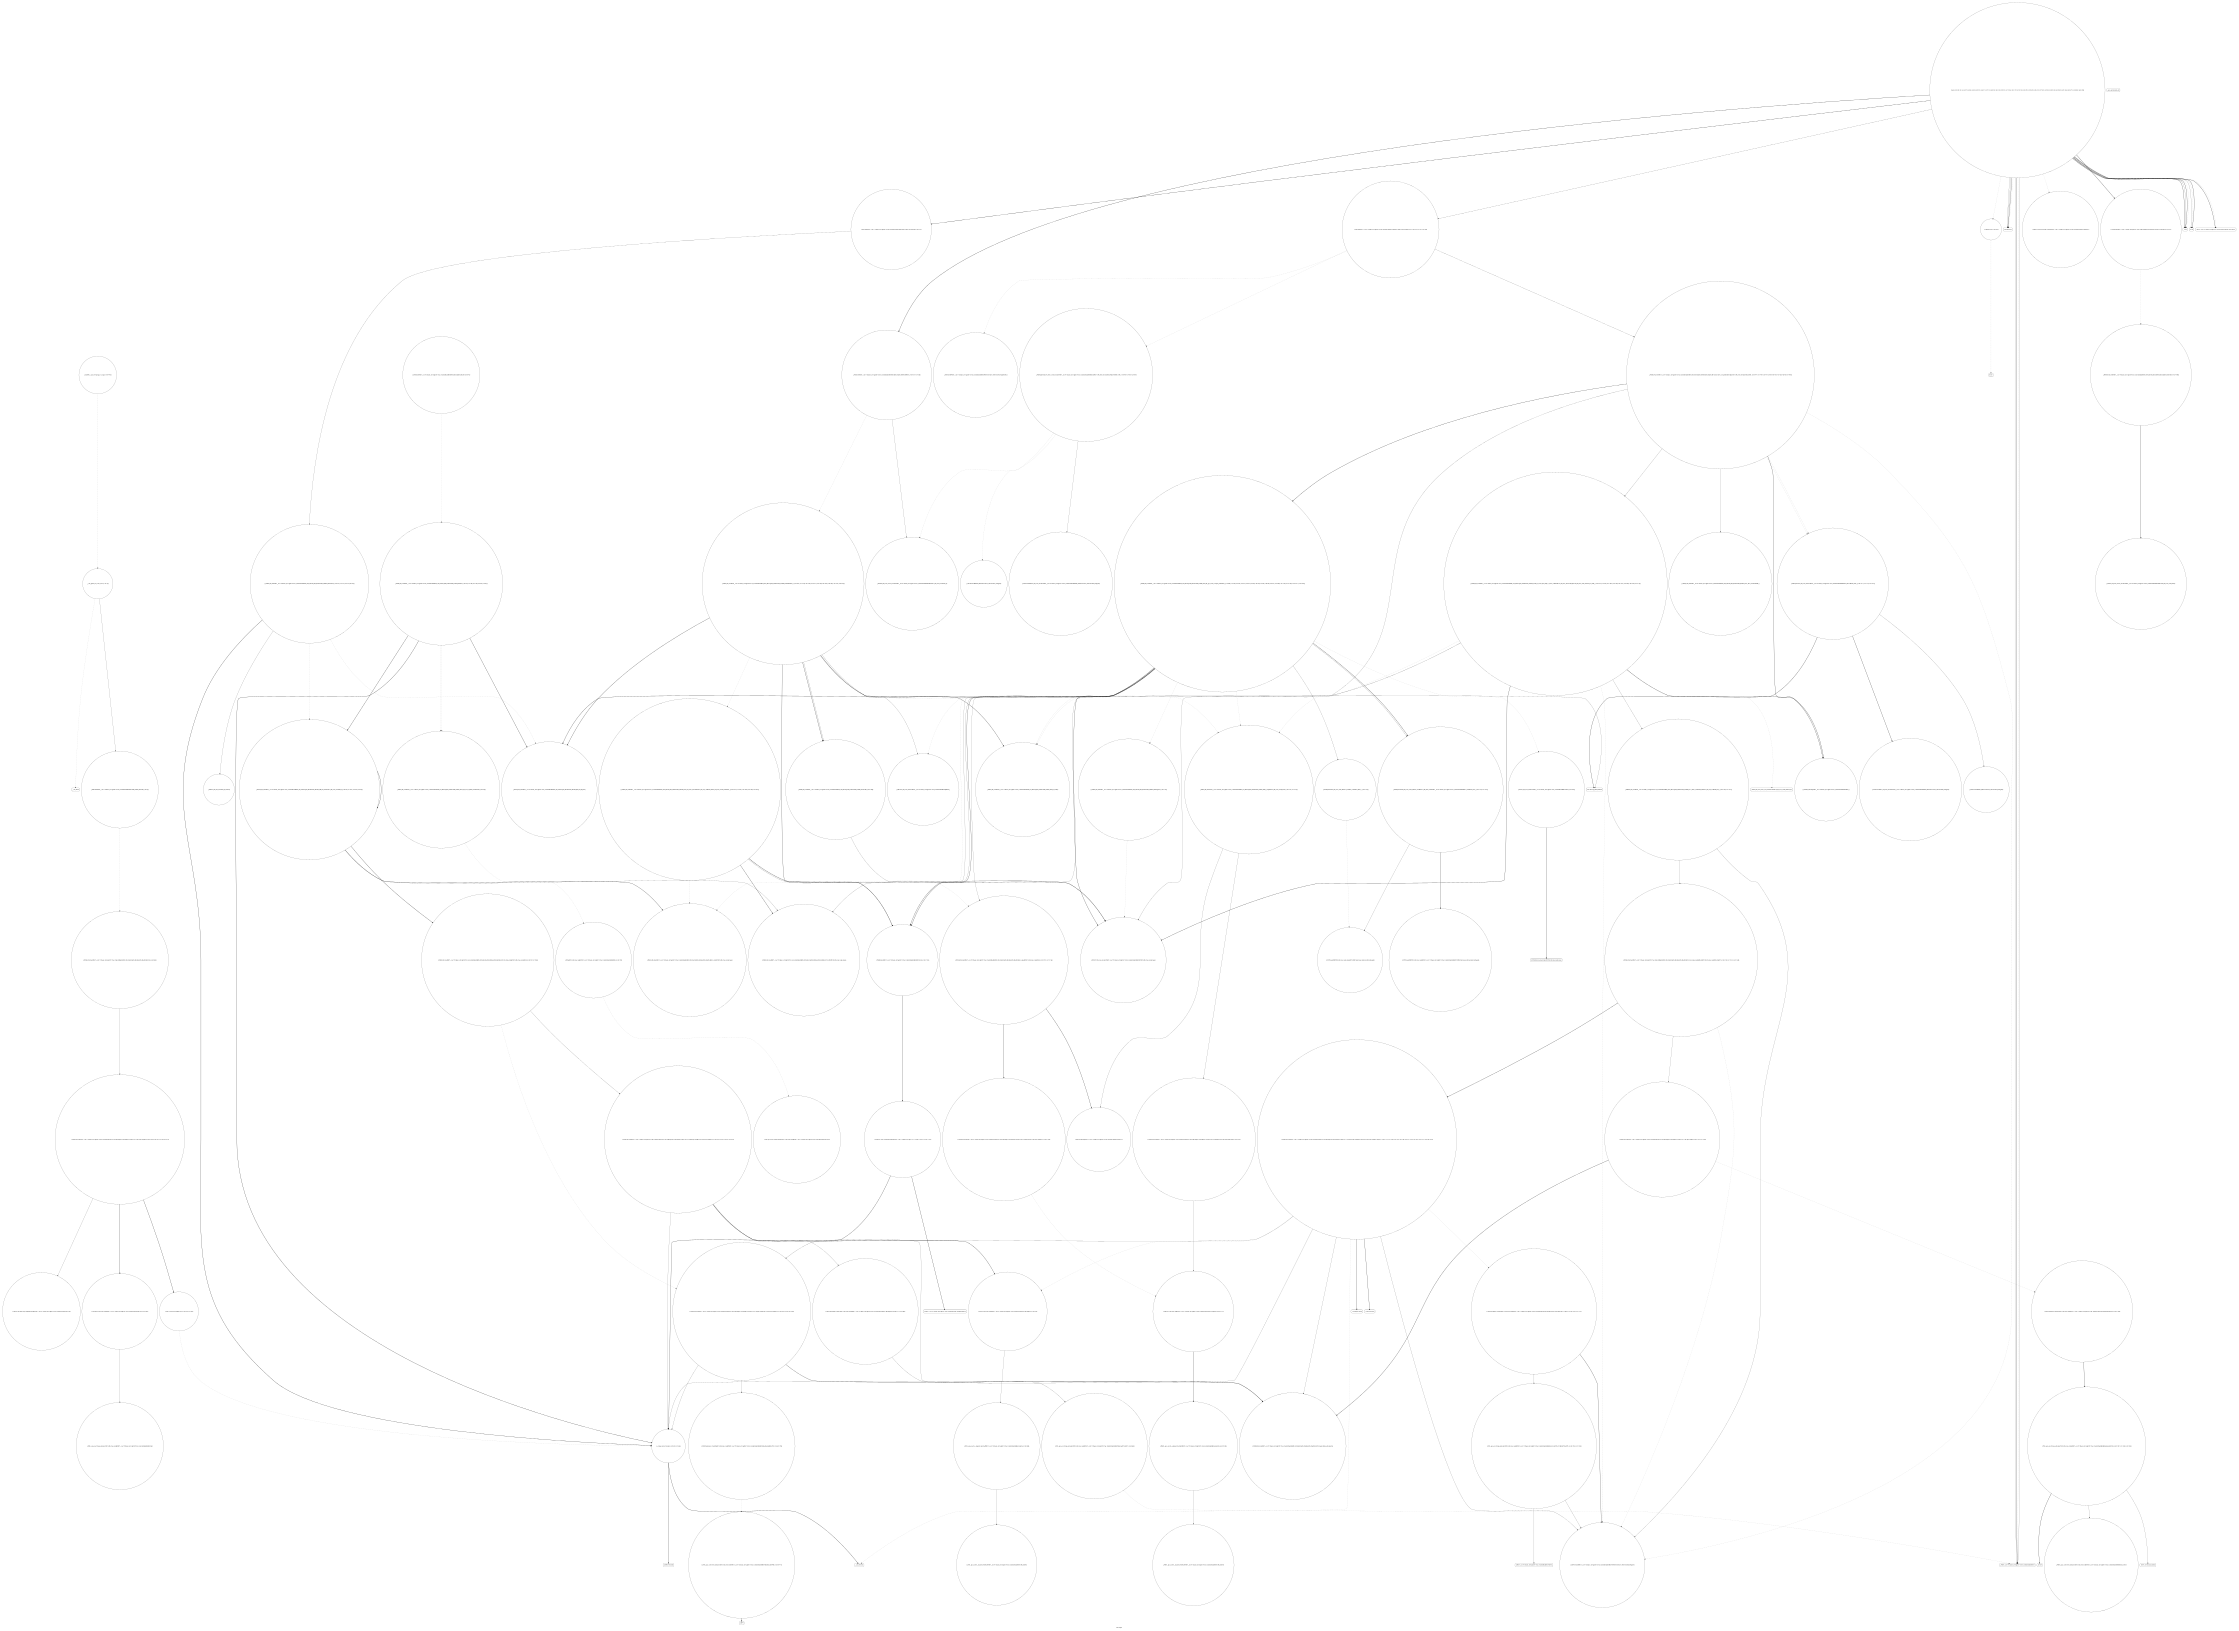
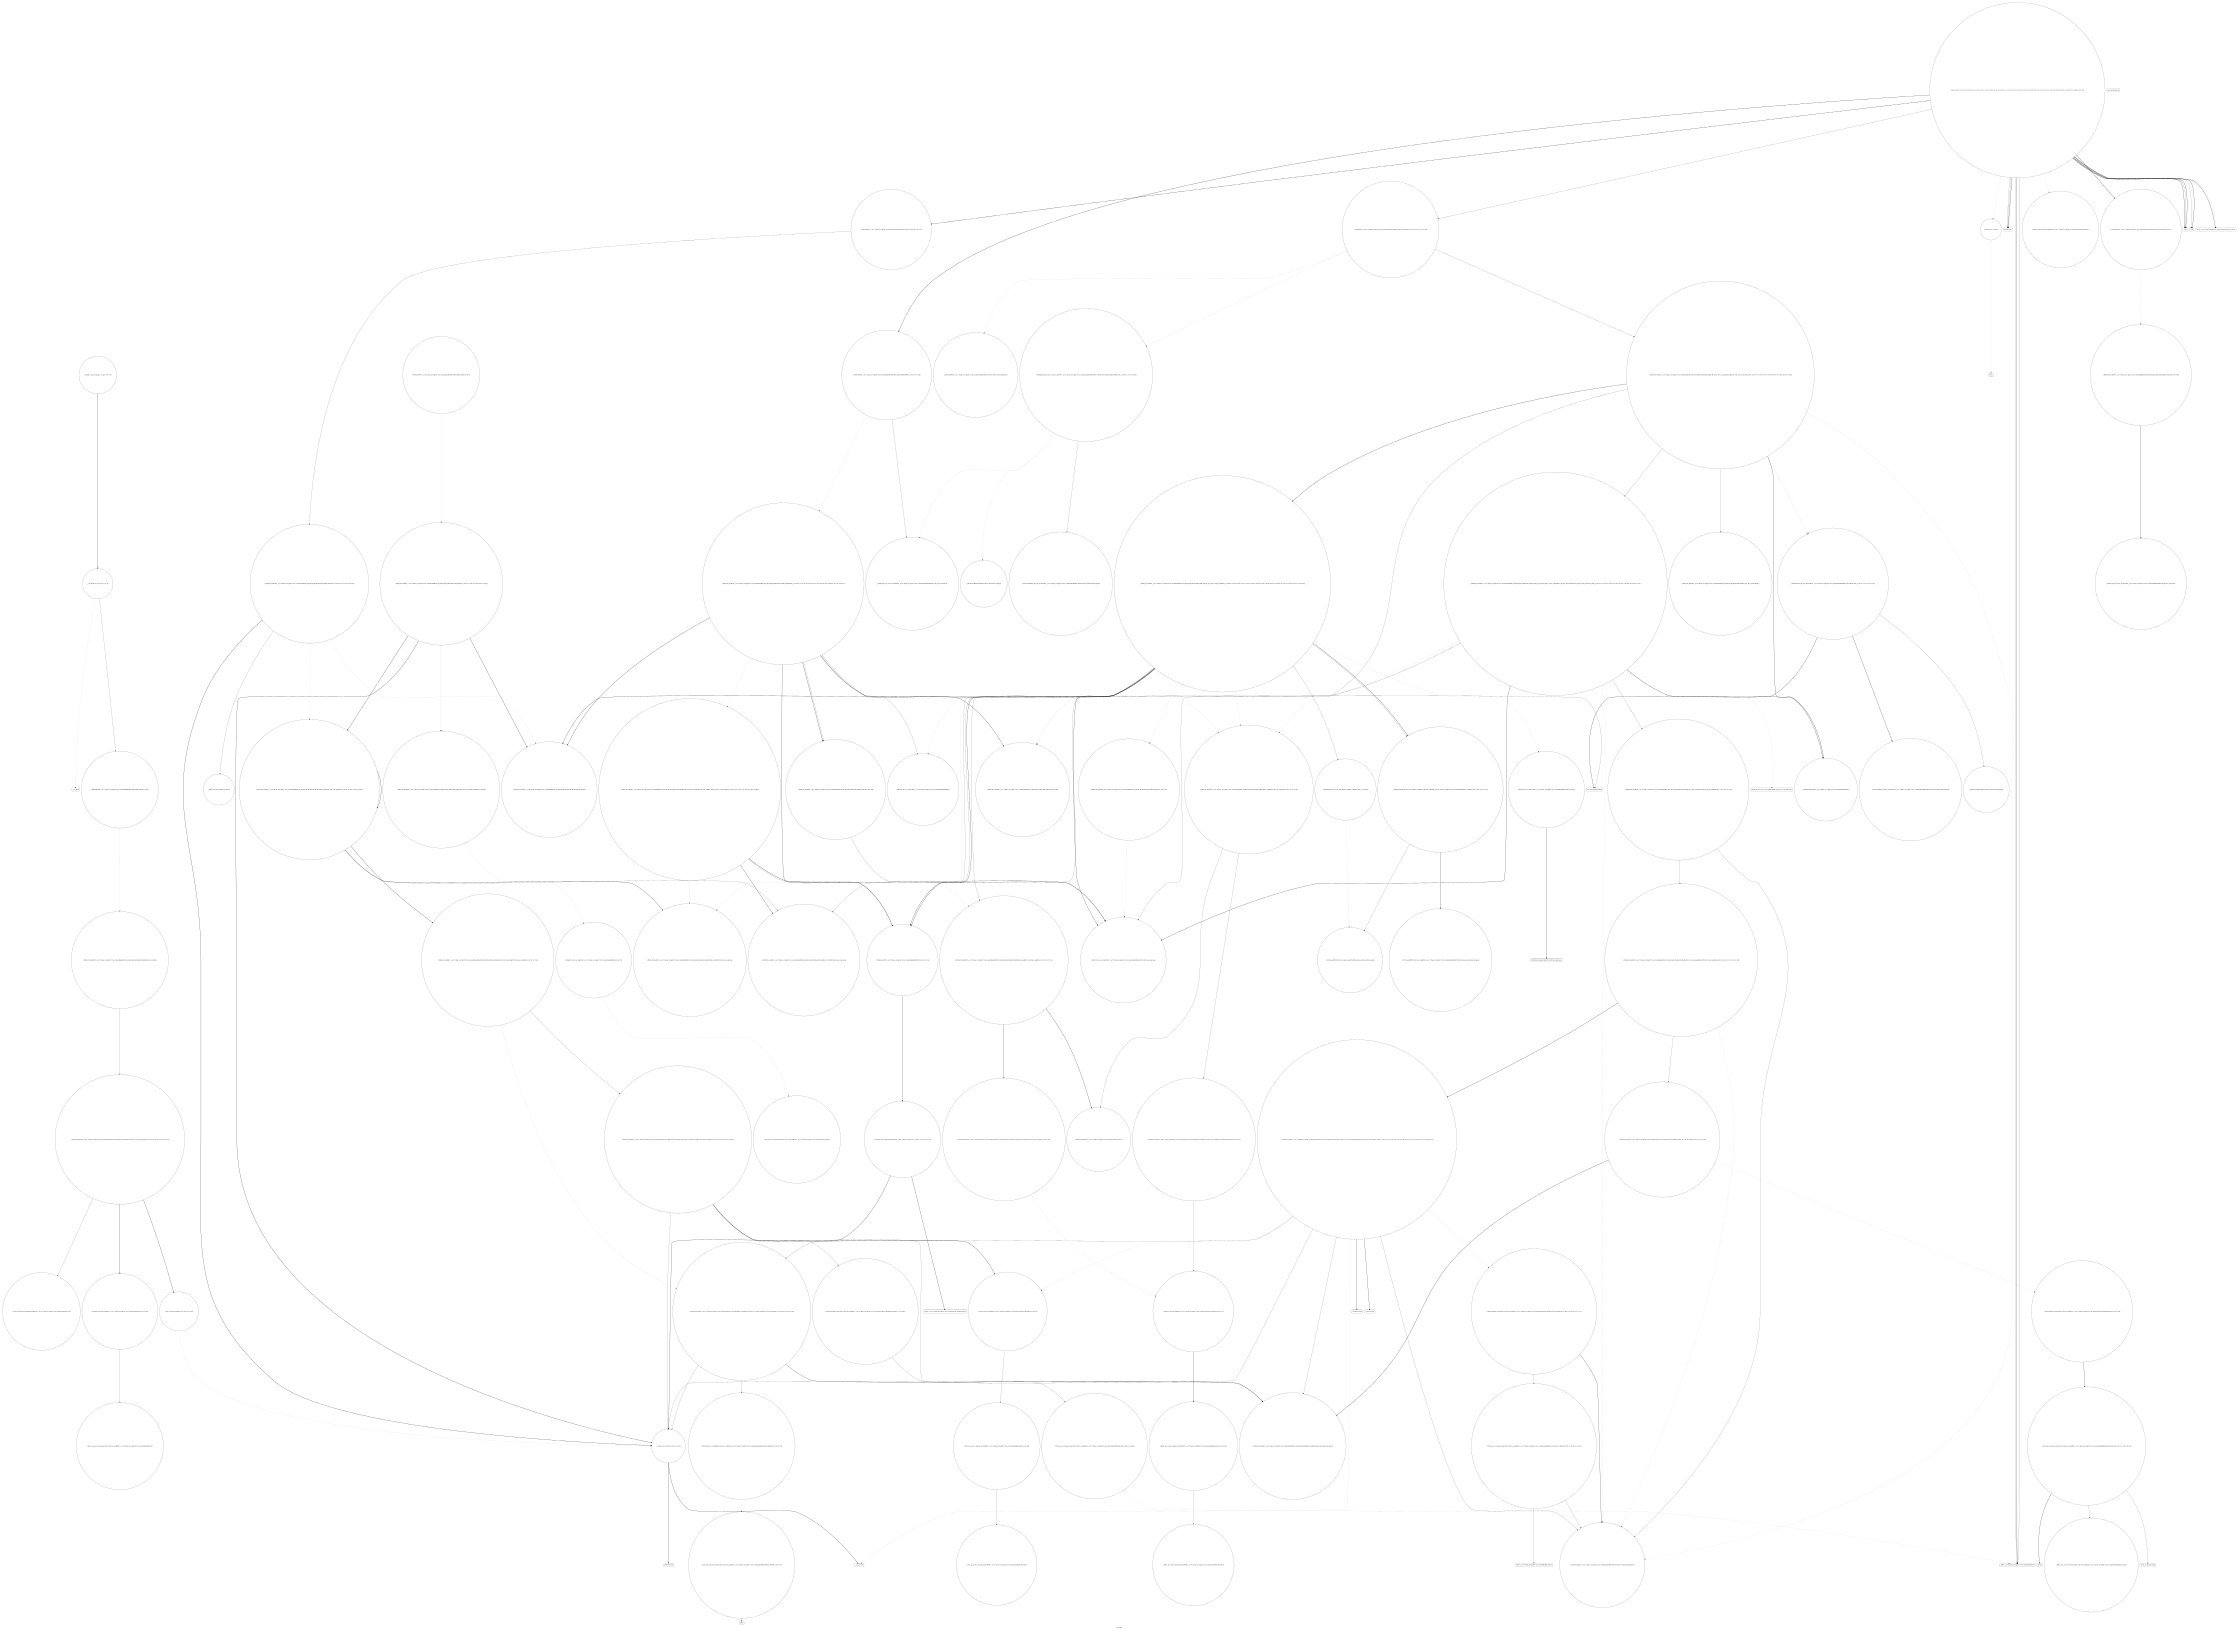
edge "{_GLOBAL__sub_I_Ahyangyi_1_0.cpp|{<s0>170}}" -> "{__cxx_global_var_init|{<s0>1|<s1>2}}": style dotted -> bold
